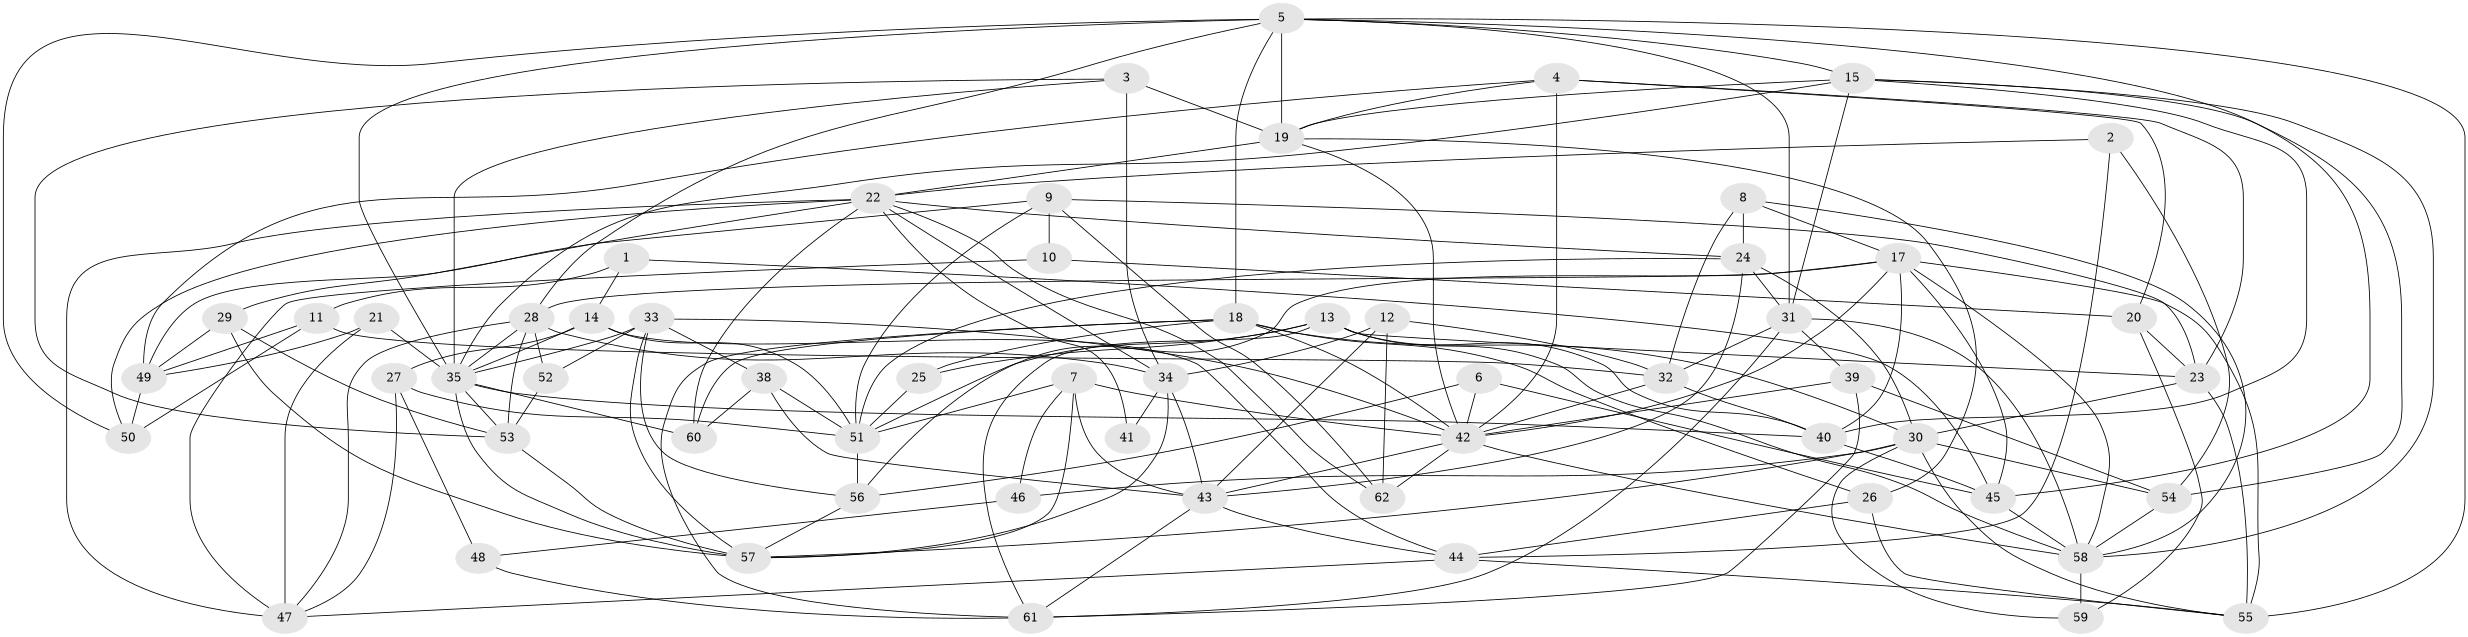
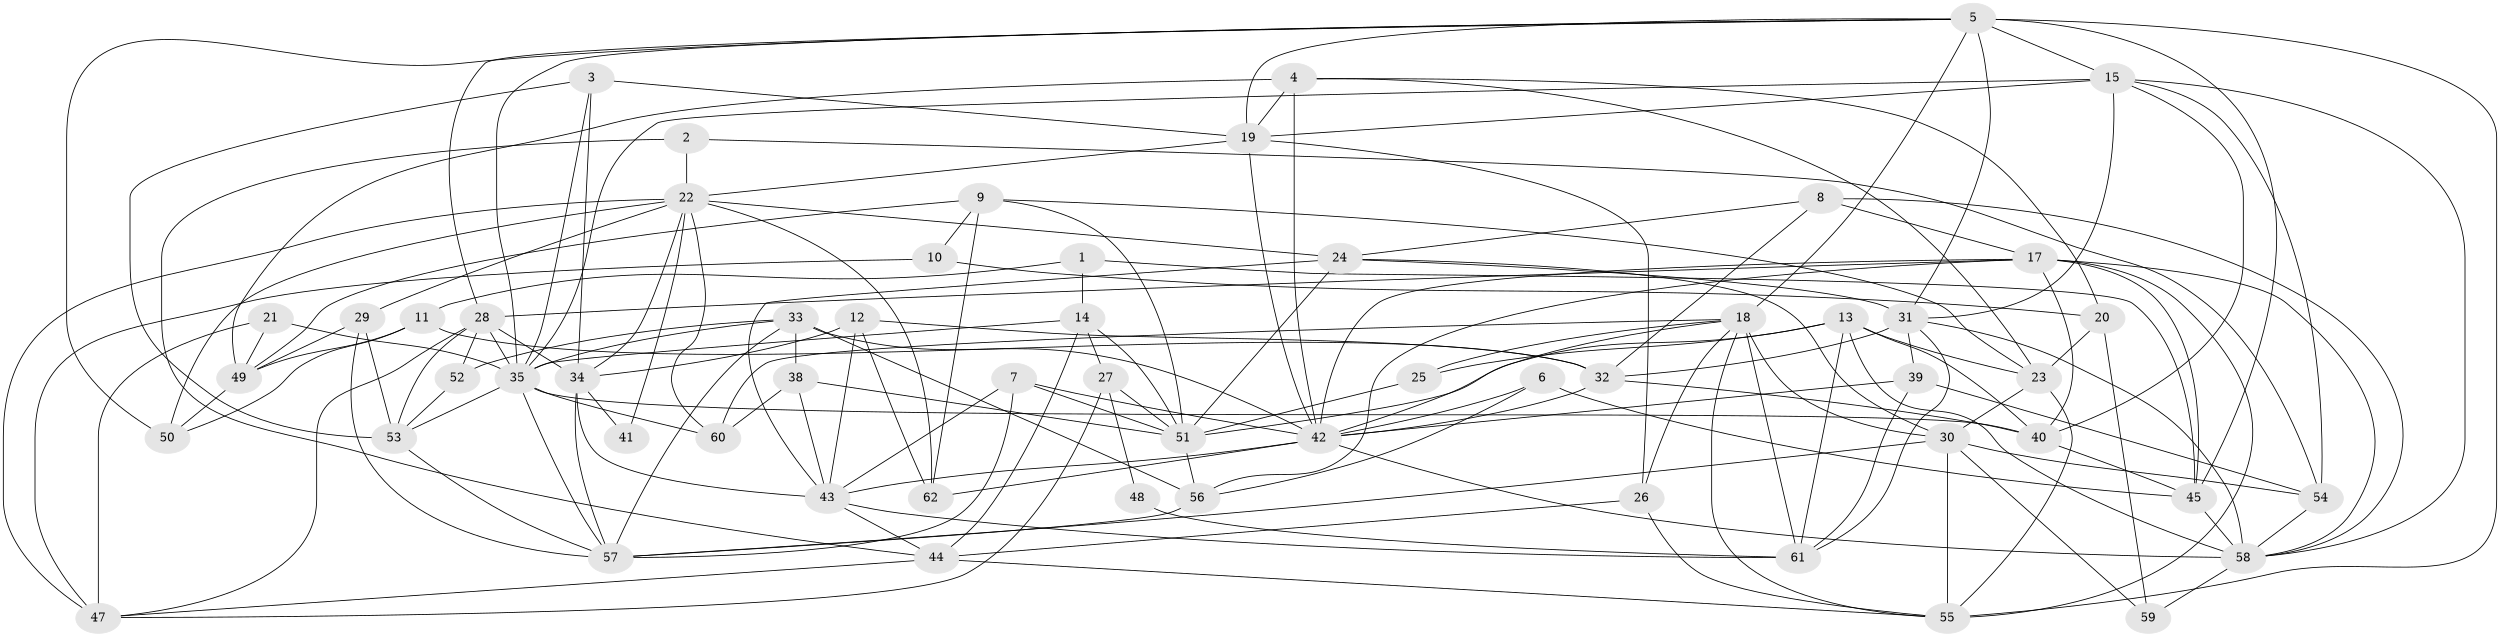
node "46": removed
edge "18" -- "55": added
